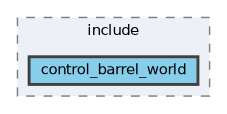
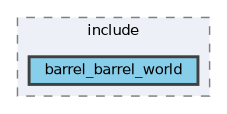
node "control_barrel_world": label "control_barrel_world" -> "barrel_barrel_world"
